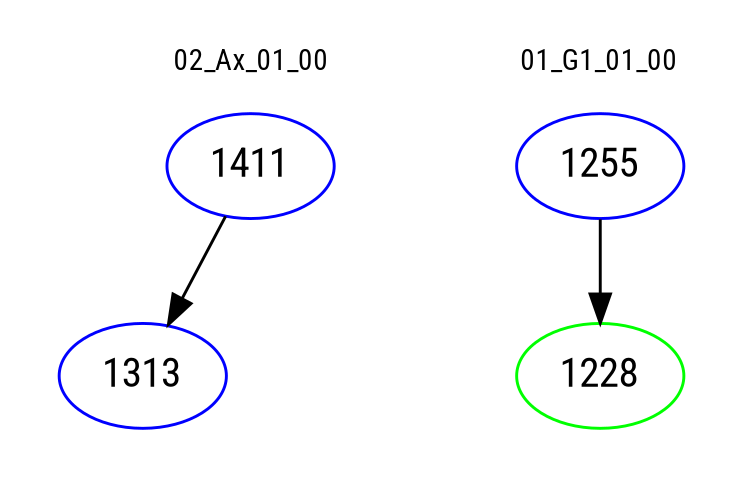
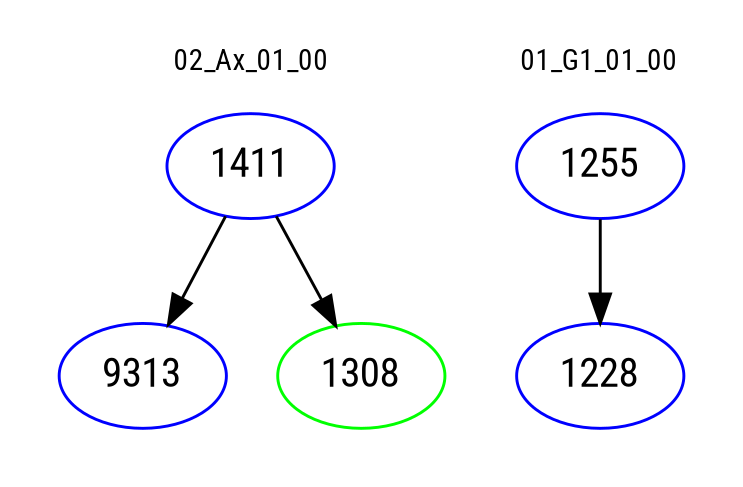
node "1313": label "1313" -> "9313"
node "1308": added
node "1228": color green -> blue
